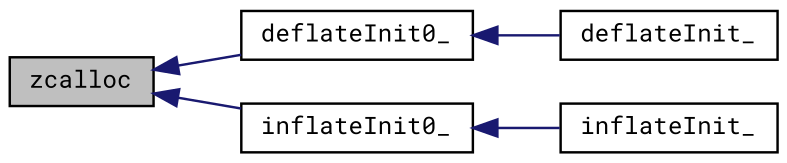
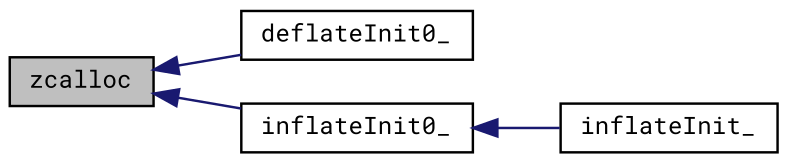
node "deflateInit_": removed
